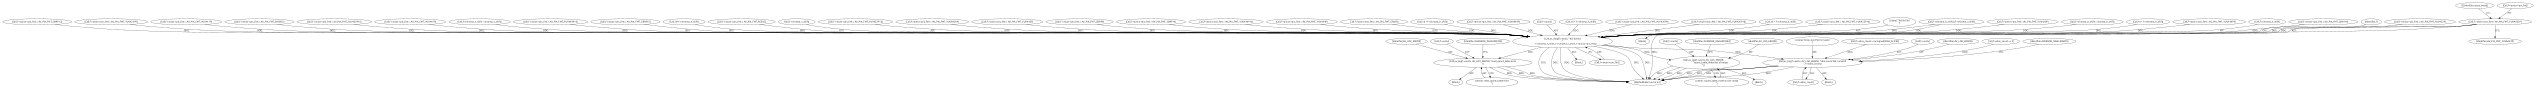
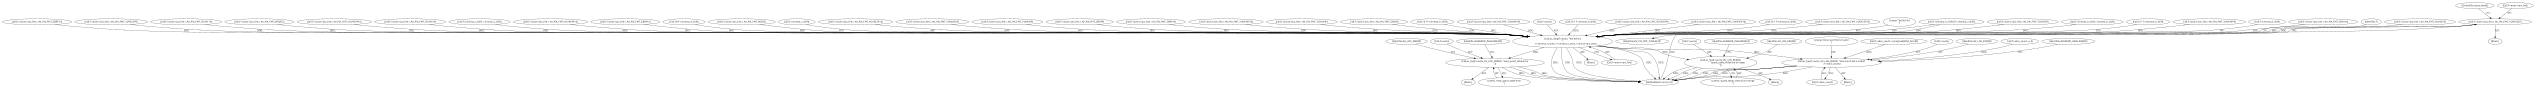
edge "(Call,f->avctx->pix_fmt = AV_PIX_FMT_YUVA422P)" -> "(MethodReturn,error int)": reversed
